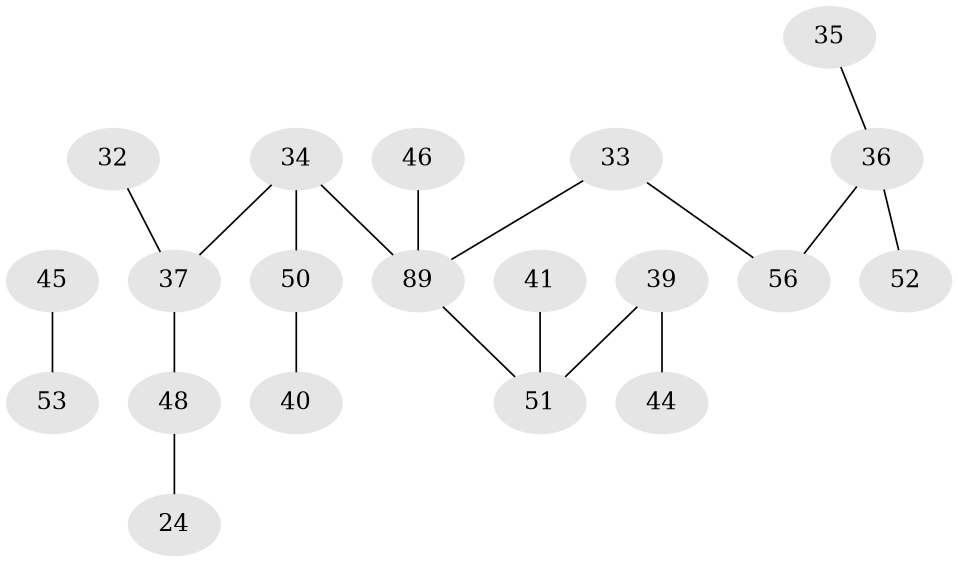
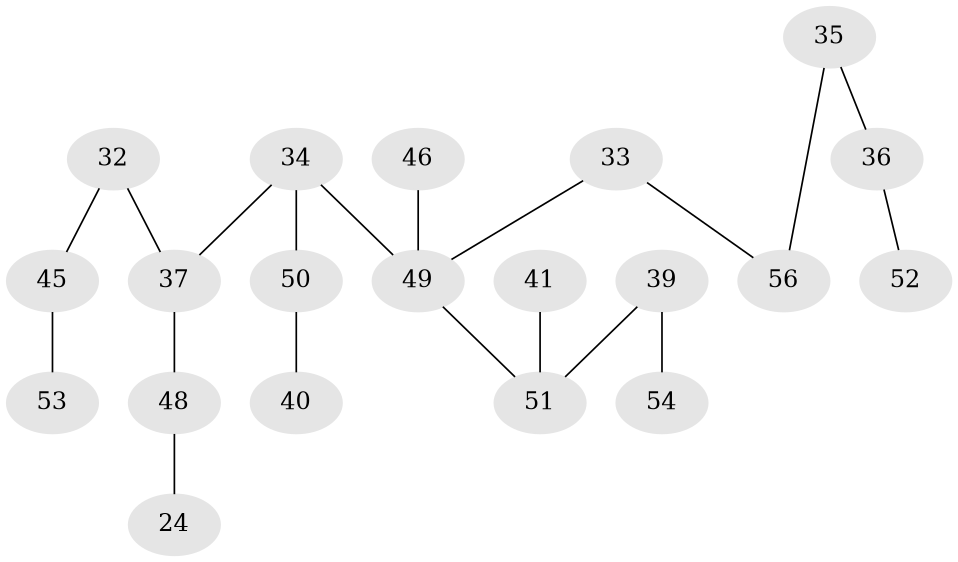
edge "32" -- "45": added
edge "36" -- "56": now "35" -- "56"
node "89": label "89" -> "49"
node "44": label "44" -> "54"
